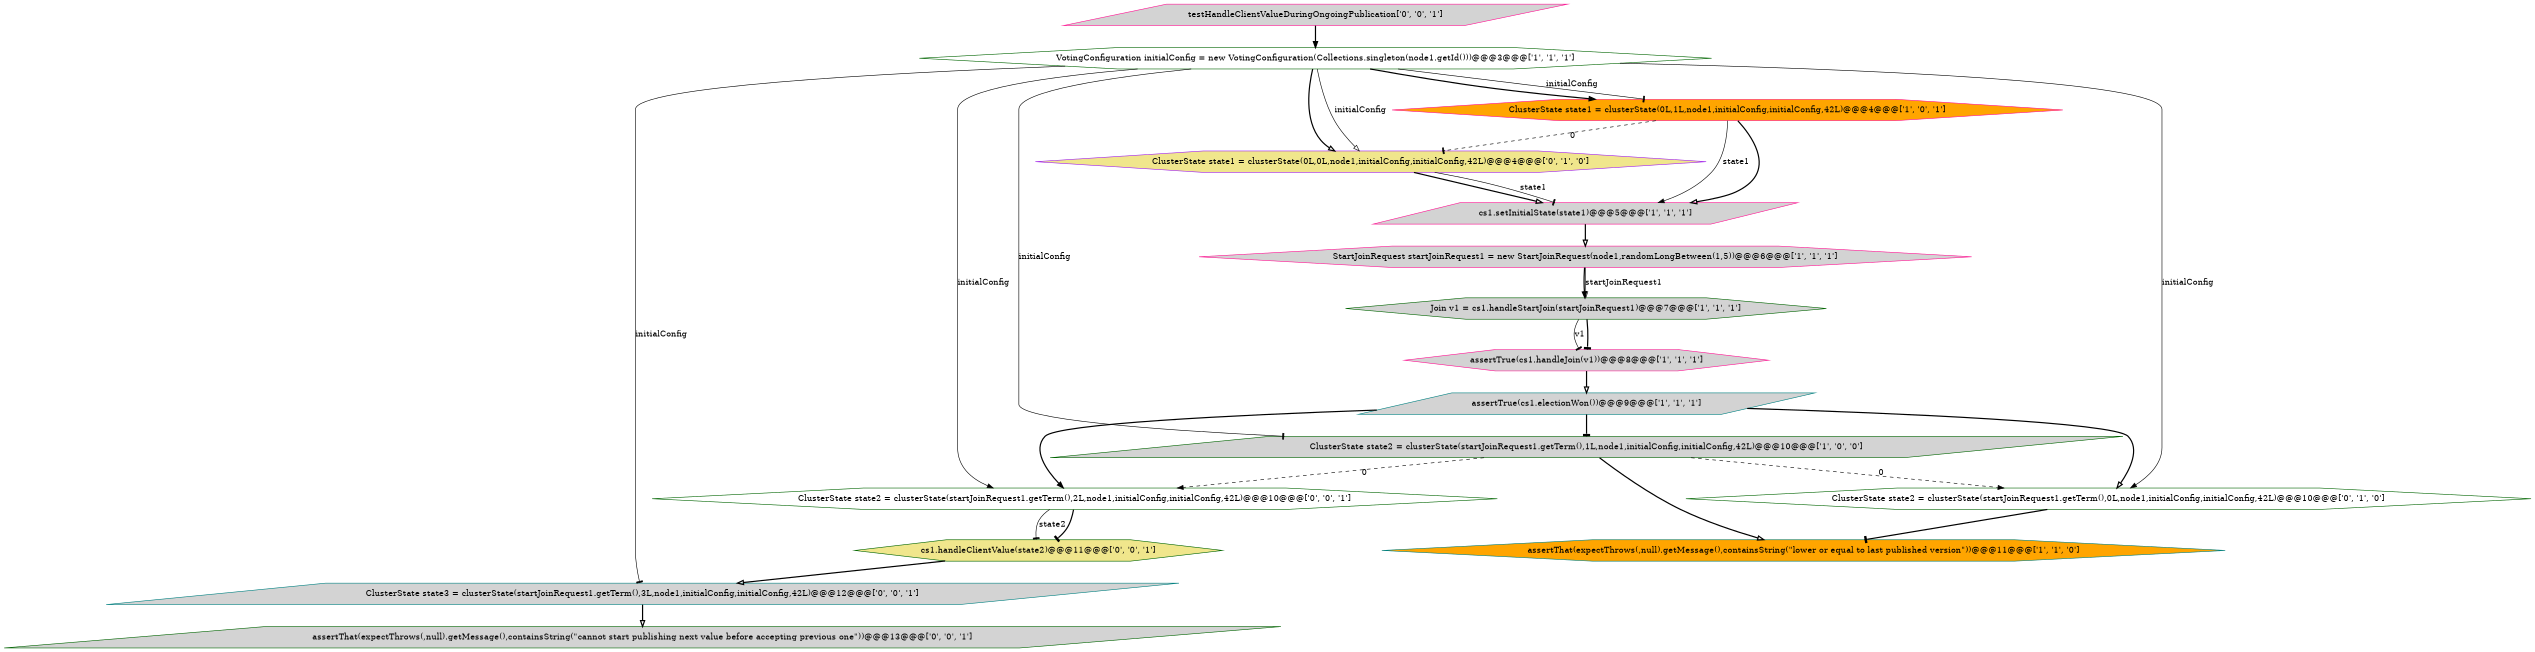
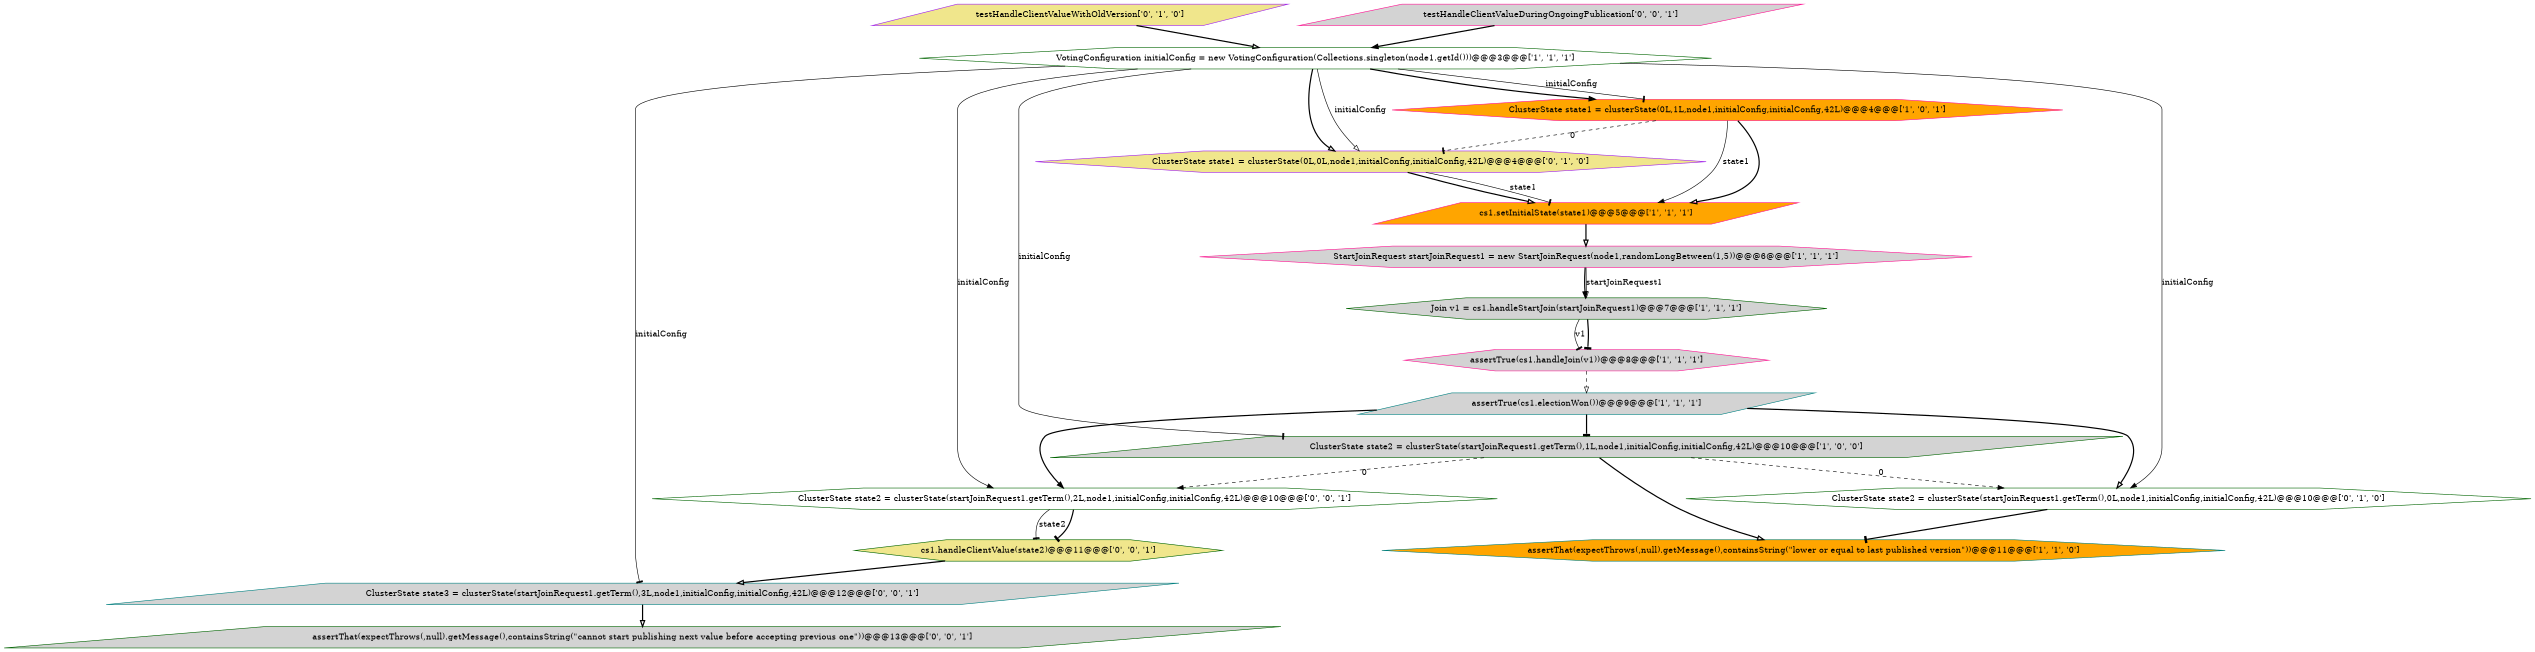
node "testHandleClientValueWithOldVersion['0', '1', '0']": added
node "cs1.setInitialState(state1)@@@5@@@['1', '1', '1']": fillcolor lightgrey -> orange
edge "assertTrue(cs1.handleJoin(v1))@@@8@@@['1', '1', '1']" -> "assertTrue(cs1.electionWon())@@@9@@@['1', '1', '1']": style bold -> dashed
